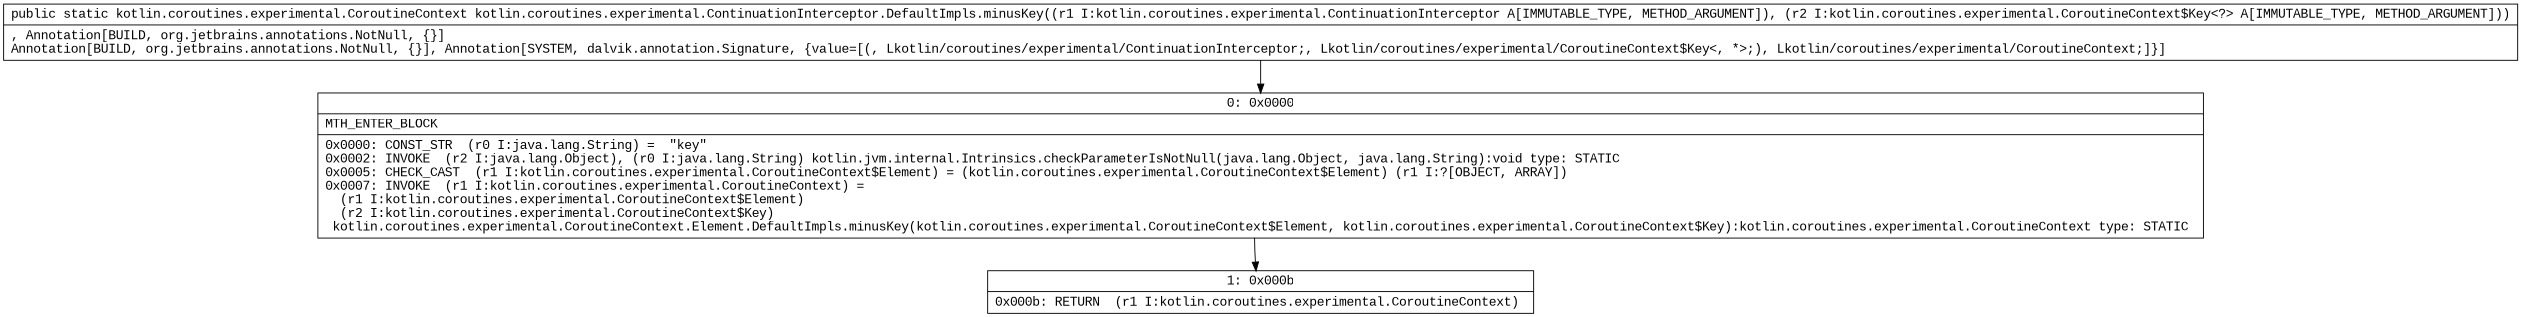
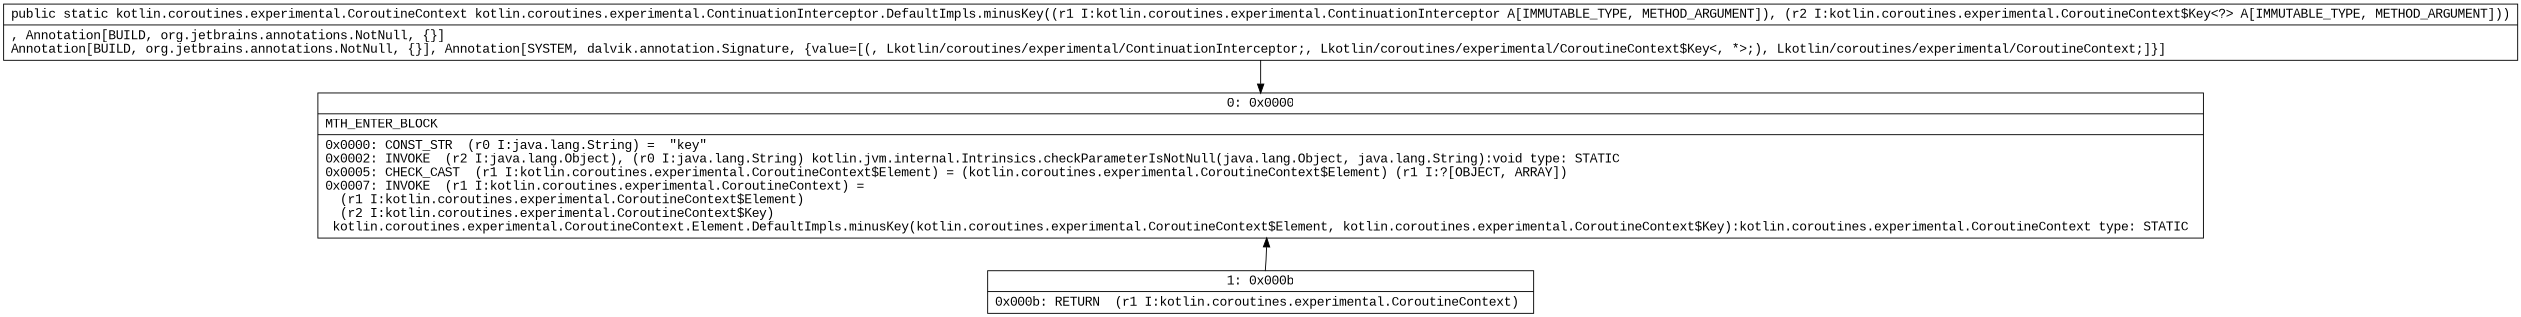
edge "0: 0x0000" -> "1: 0x000b": reversed
